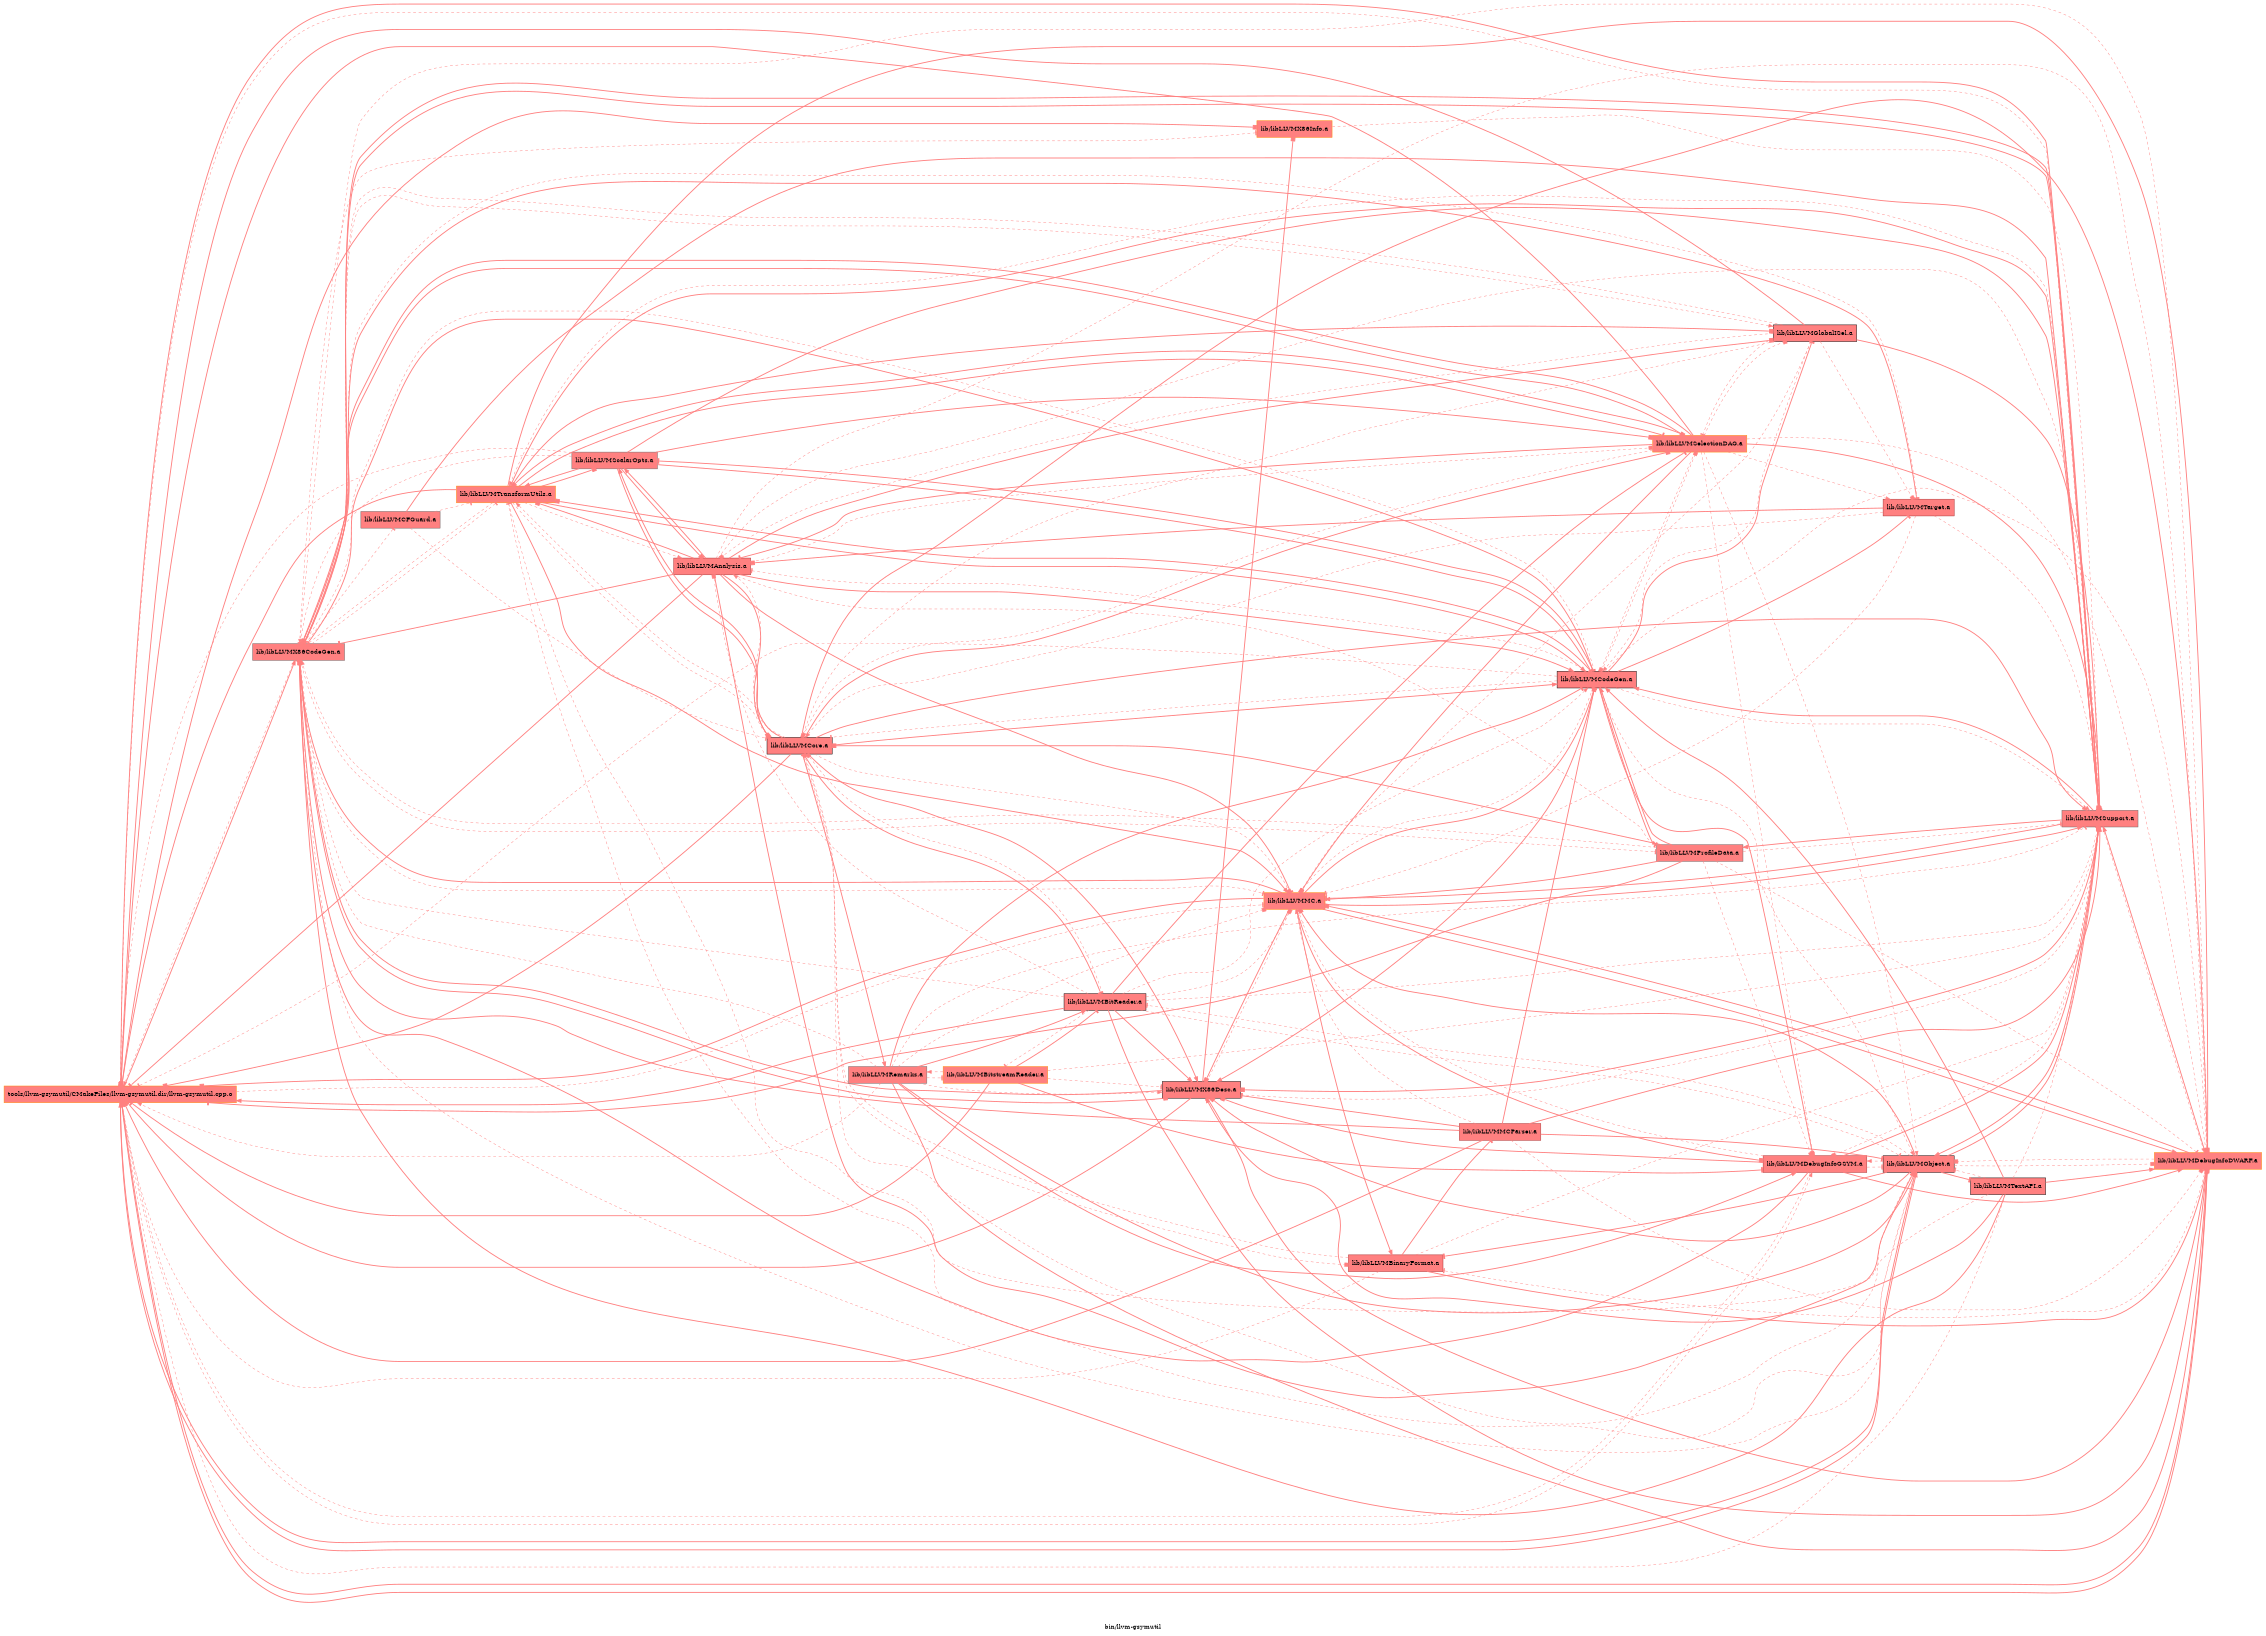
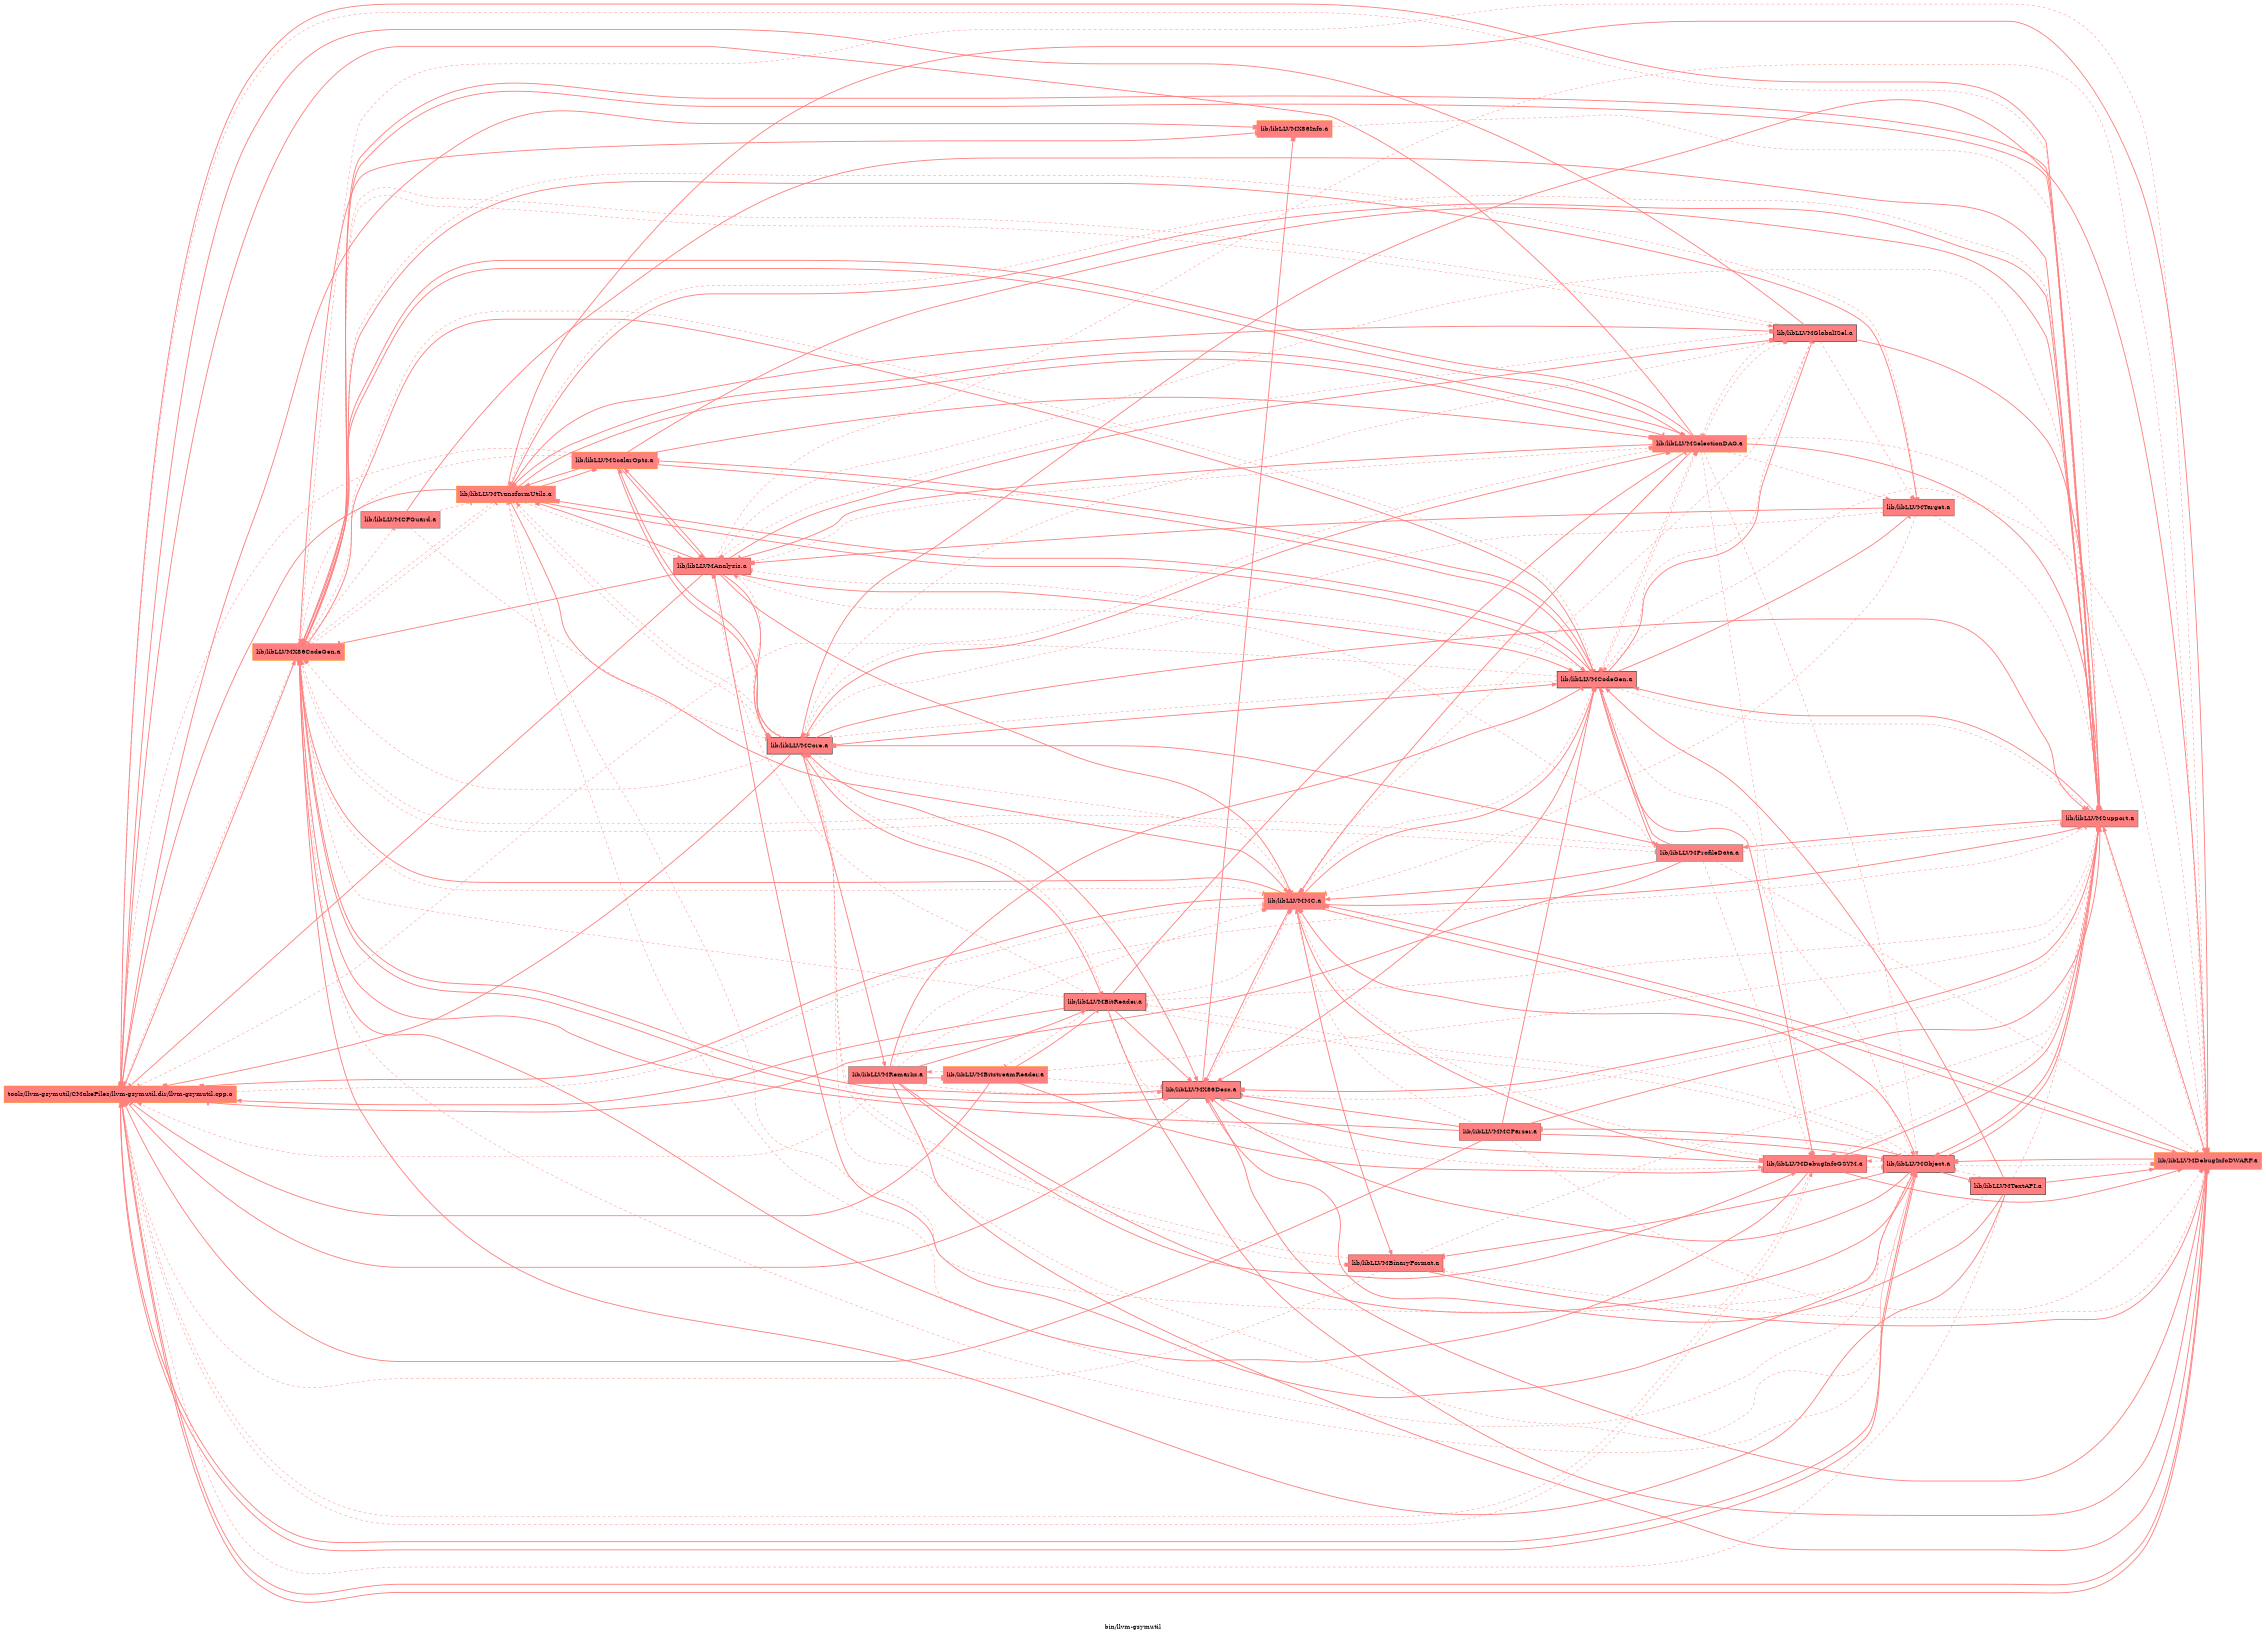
edge "lib/libLLVMX86CodeGen.a" -> "lib/libLLVMX86Info.a": style dashed -> bold
node "lib/libLLVMScalarOpts.a": color gray40 -> darkorange
node "lib/libLLVMX86CodeGen.a": color gray40 -> darkorange
edge "lib/libLLVMBitReader.a" -> "lib/libLLVMCodeGen.a": now "lib/libLLVMBitReader.a" -> "lib/libLLVMDebugInfoGSYM.a"
edge "lib/libLLVMSupport.a" -> "lib/libLLVMMC.a": removed
edge "lib/libLLVMRemarks.a" -> "lib/libLLVMX86CodeGen.a": now "lib/libLLVMCore.a" -> "lib/libLLVMX86CodeGen.a"
edge "lib/libLLVMRemarks.a" -> "lib/libLLVMBitstreamReader.a": style dashed -> bold
edge "lib/libLLVMDebugInfoDWARF.a" -> "lib/libLLVMObject.a": style dashed -> bold
edge "lib/libLLVMBinaryFormat.a" -> "lib/libLLVMMCParser.a": now "lib/libLLVMObject.a" -> "lib/libLLVMMCParser.a"
